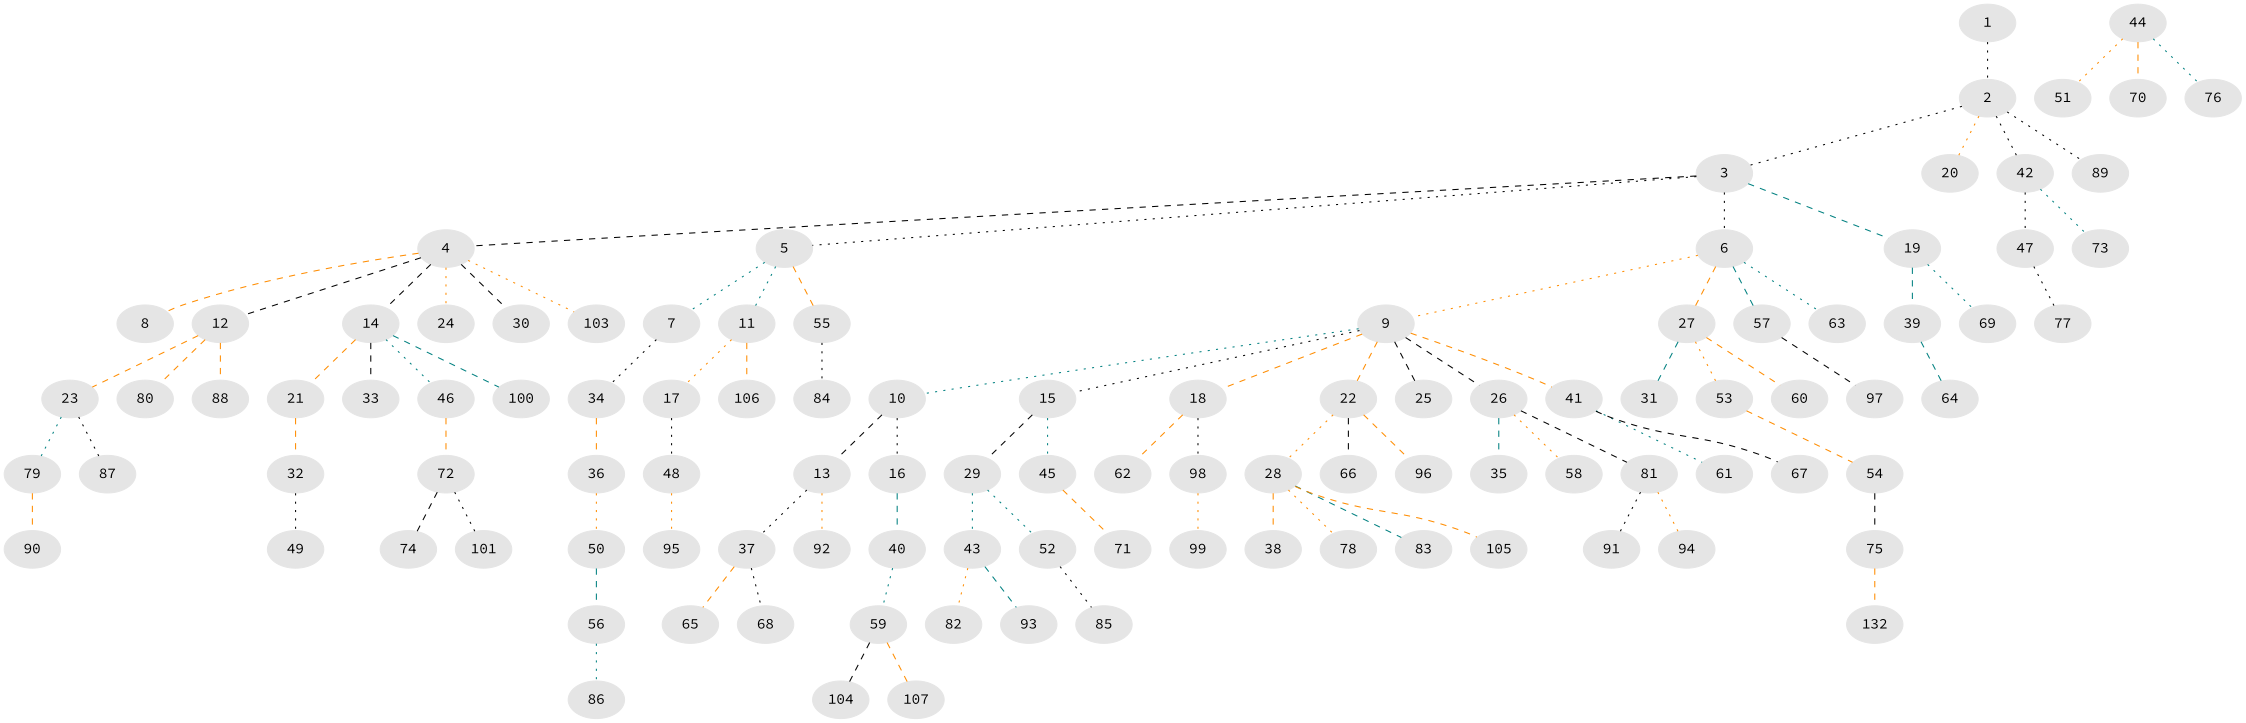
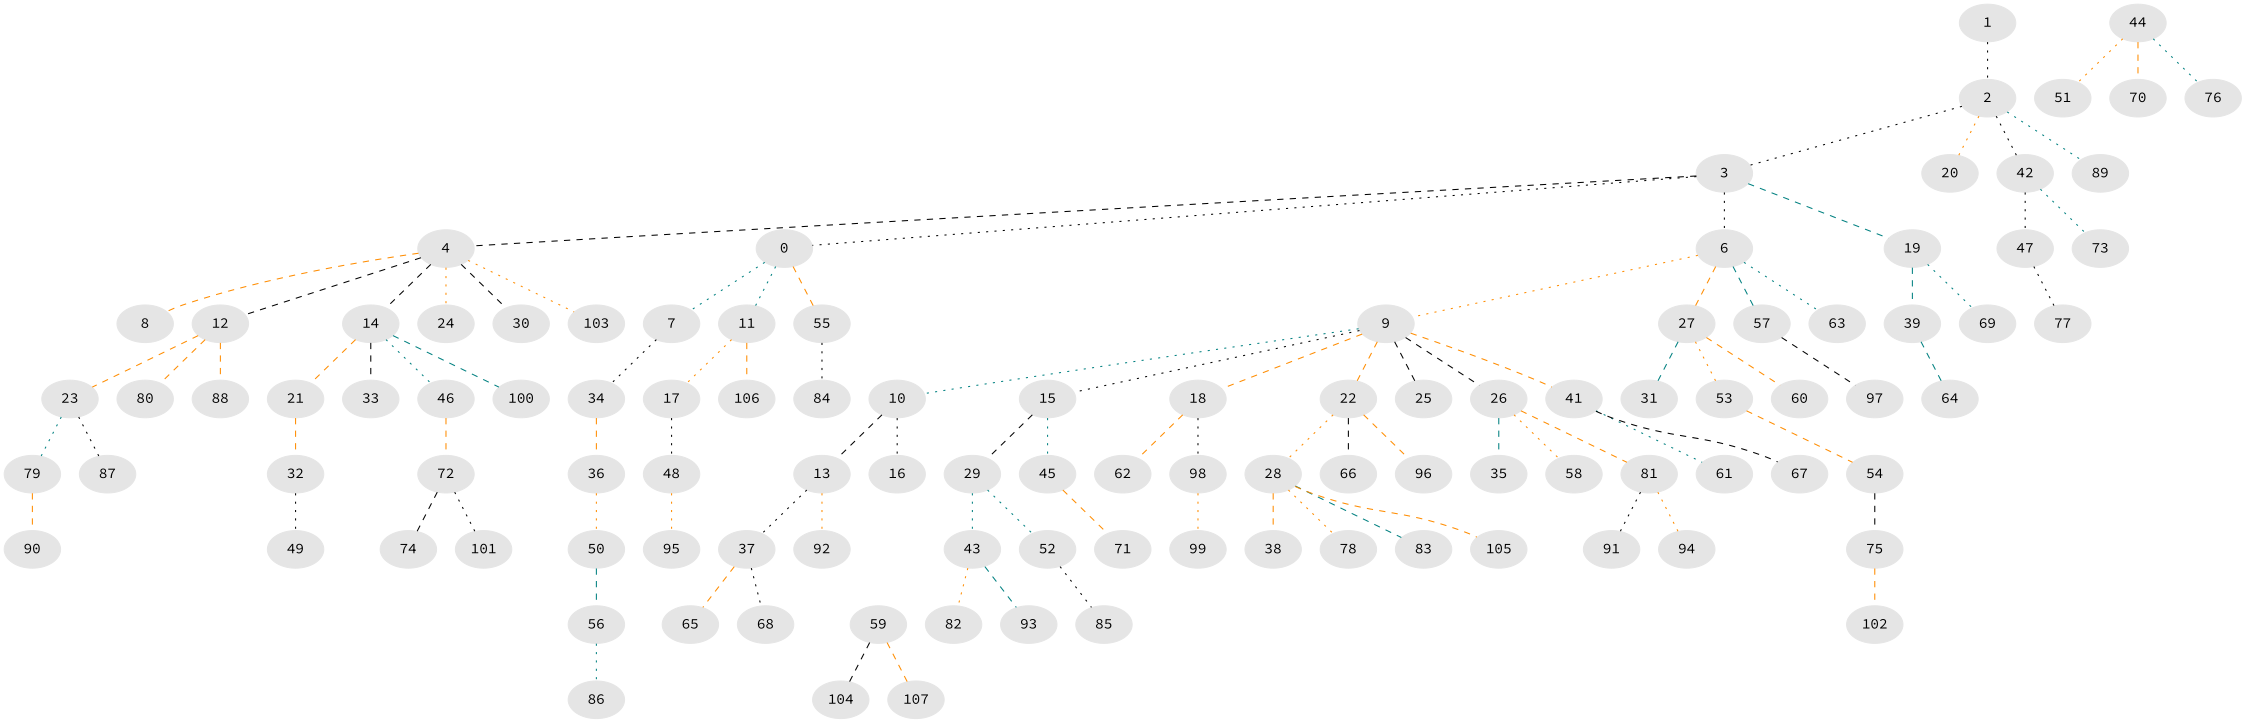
edge "2" -- "89": color black -> teal
node "5": label "5" -> "0"
edge "26" -- "81": color black -> darkorange
node "40": removed
node "132": label "132" -> "102"
